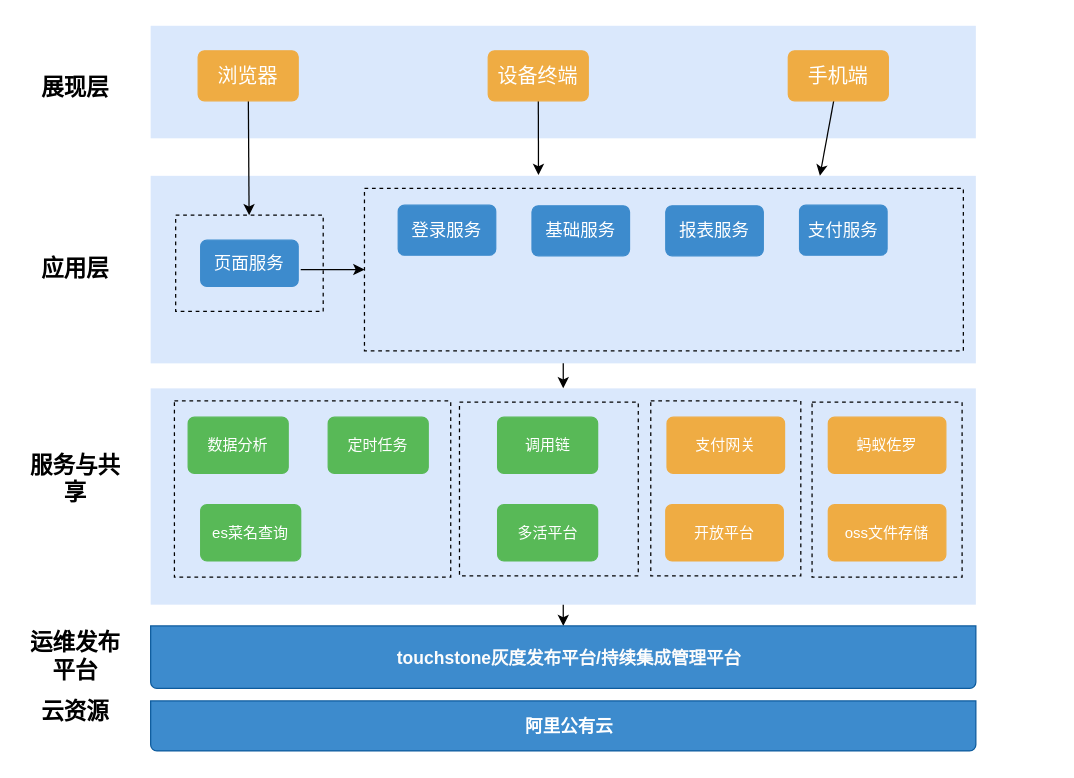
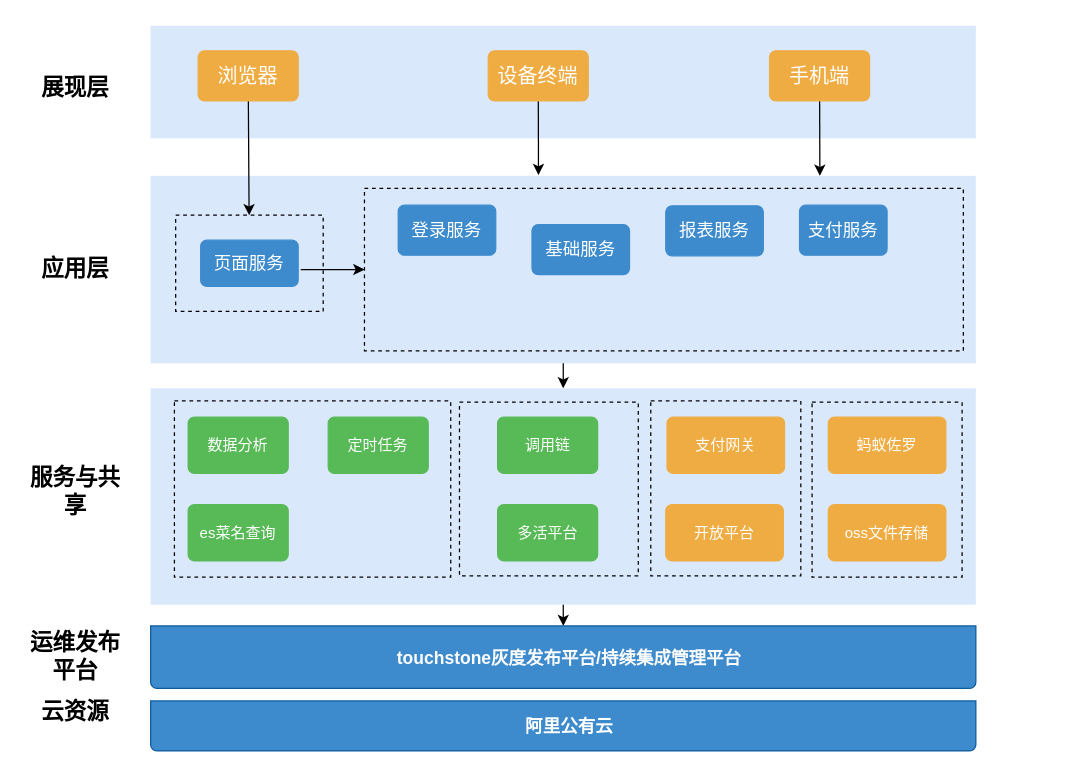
node "手机端": moved (838, 76) -> (819, 76)
node "基础服务": moved (581, 231) -> (581, 249)
node "服务与共享": moved (76, 479) -> (76, 492)
node "es菜名查询": moved (251, 533) -> (238, 533)
